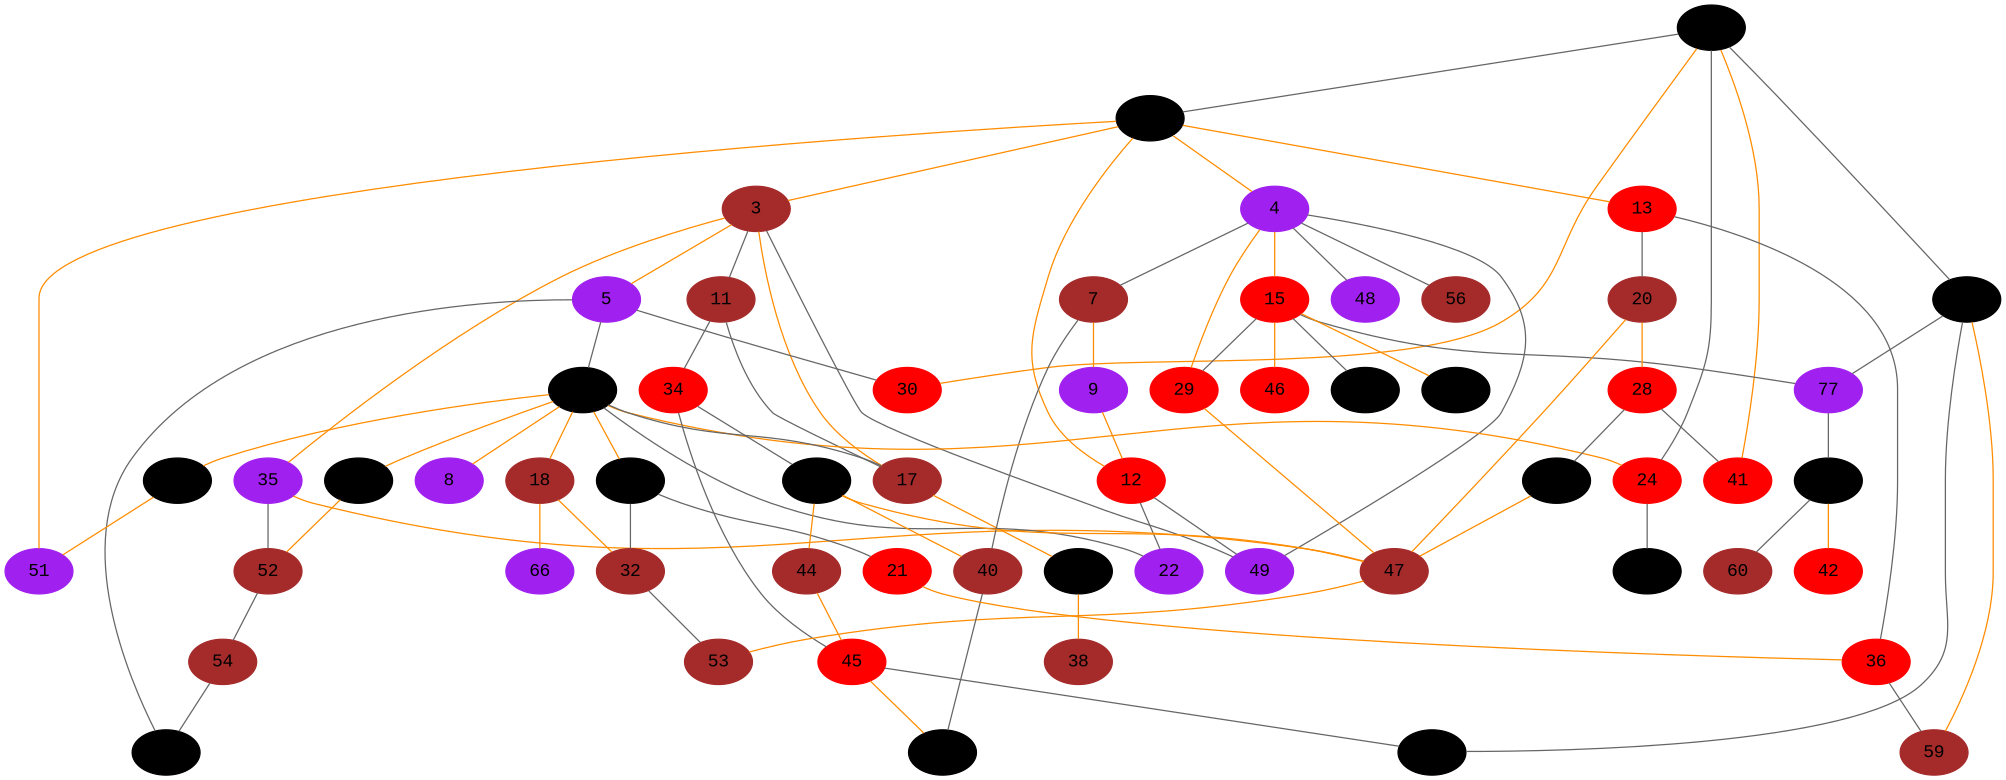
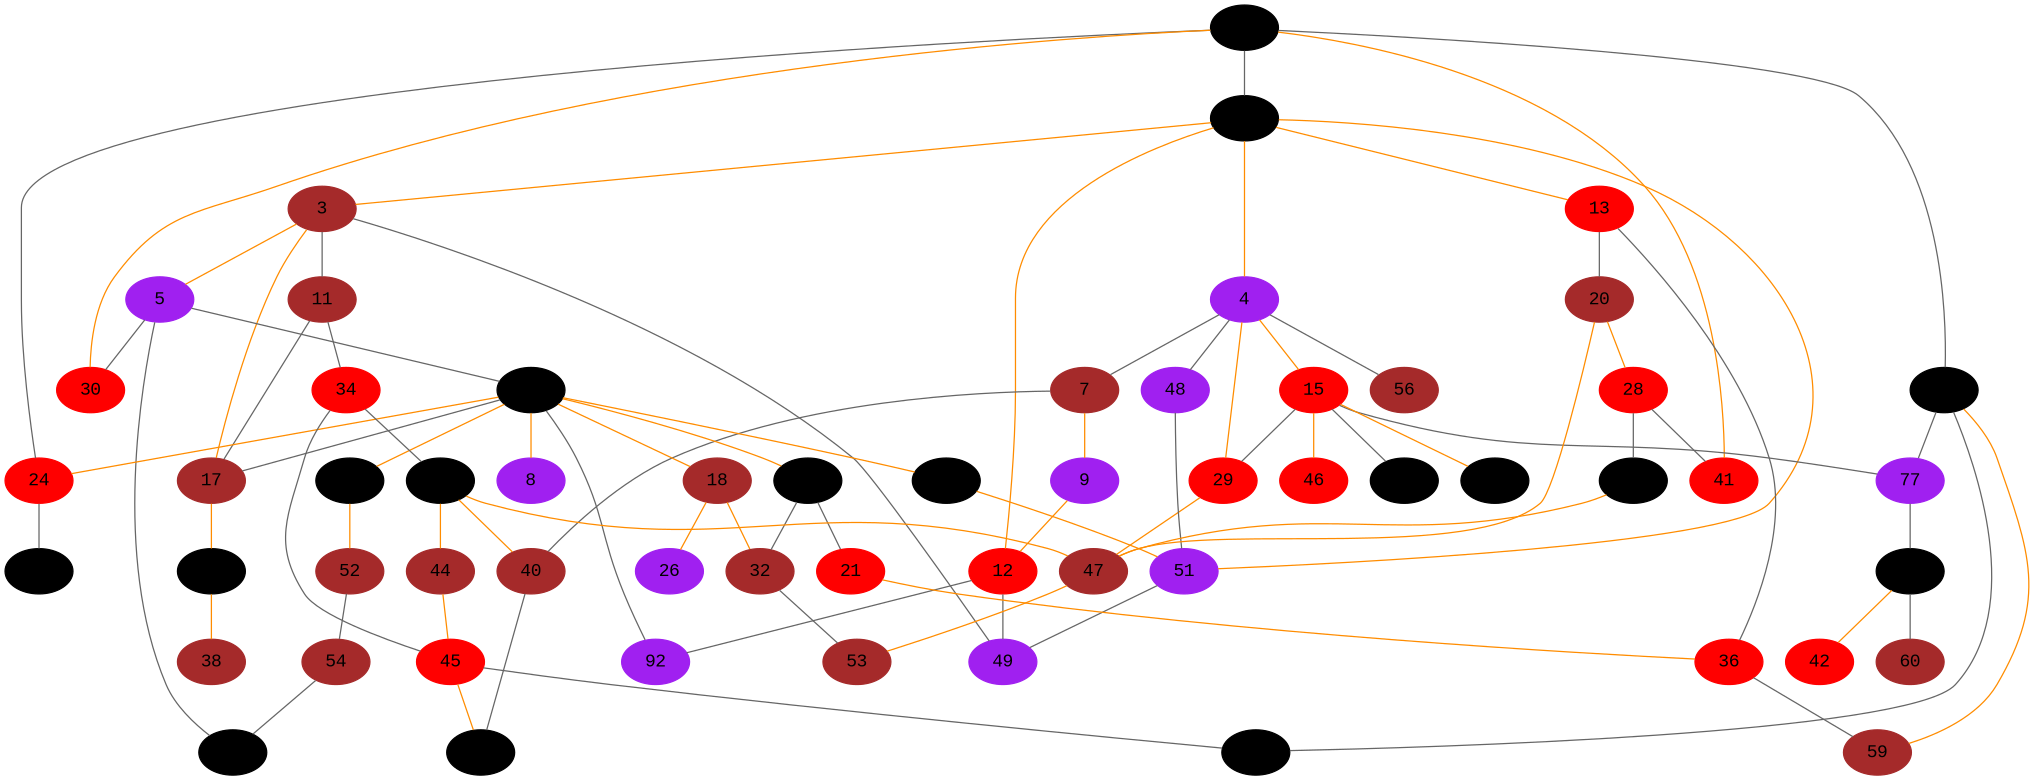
edge "4" -- "49": now "51" -- "49"
node "35": removed
edge "48" -- "51": added
node "66": label "66" -> "26"
node "22": label "22" -> "92"
